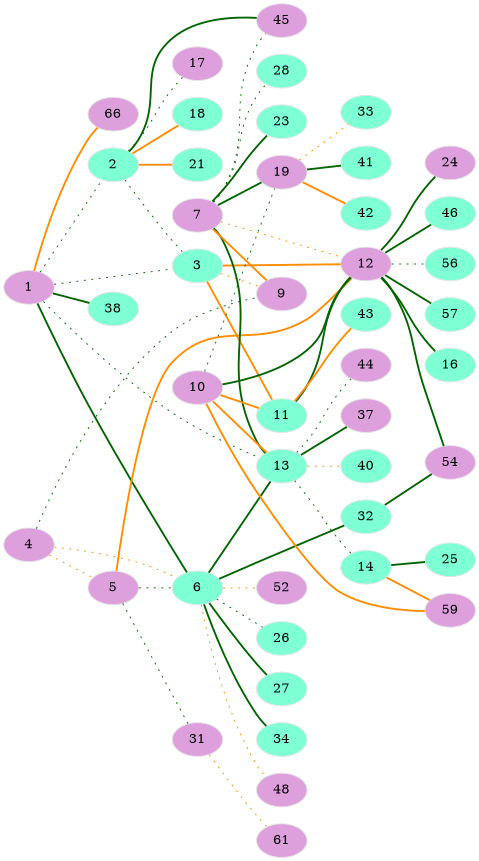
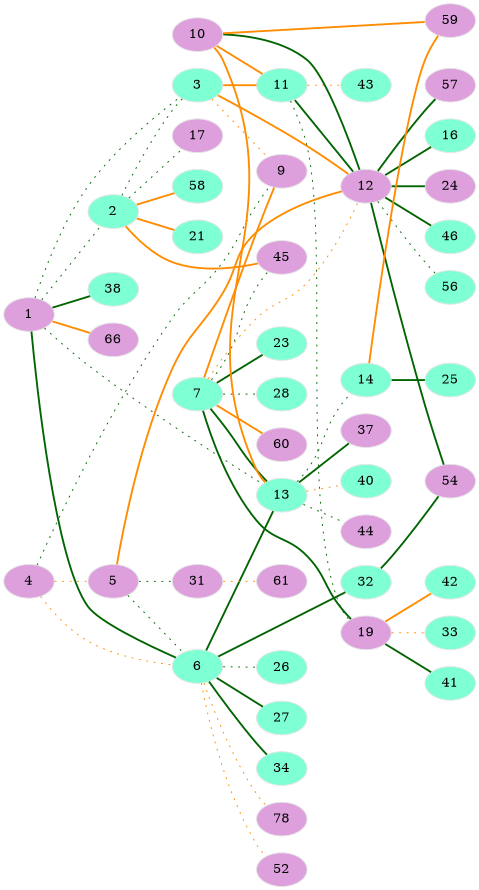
edge "45" -- "2": color darkgreen -> darkorange
node "18": label "18" -> "58"
node "7": fillcolor plum -> aquamarine
edge "19" -- "10": now "19" -- "11"
node "57": fillcolor aquamarine -> plum
edge "43" -- "11": style bold -> dotted
node "60": added
node "48": label "48" -> "78"
